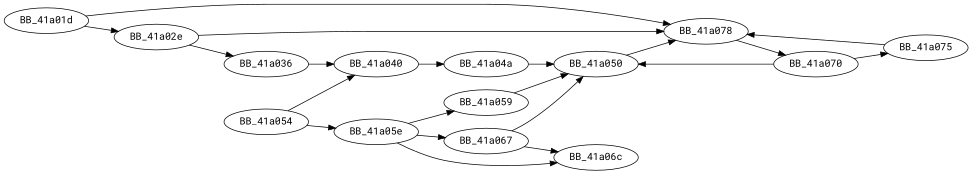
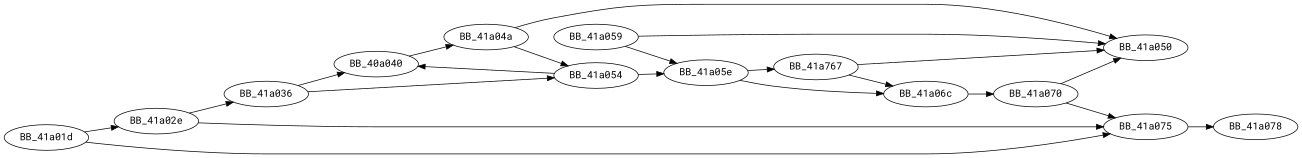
edge "BB_41a01d" -> "BB_41a078": now "BB_41a01d" -> "BB_41a075"
edge "BB_41a02e" -> "BB_41a078": now "BB_41a02e" -> "BB_41a075"
edge "BB_41a078" -> "BB_41a070": now "BB_41a06c" -> "BB_41a070"
edge "BB_41a050" -> "BB_41a078": removed
edge "BB_41a04a" -> "BB_41a054": added
node "BB_41a040": label "BB_41a040" -> "BB_40a040"
edge "BB_41a036" -> "BB_41a054": added
edge "BB_41a05e" -> "BB_41a059": reversed
node "BB_41a067": label "BB_41a067" -> "BB_41a767"
